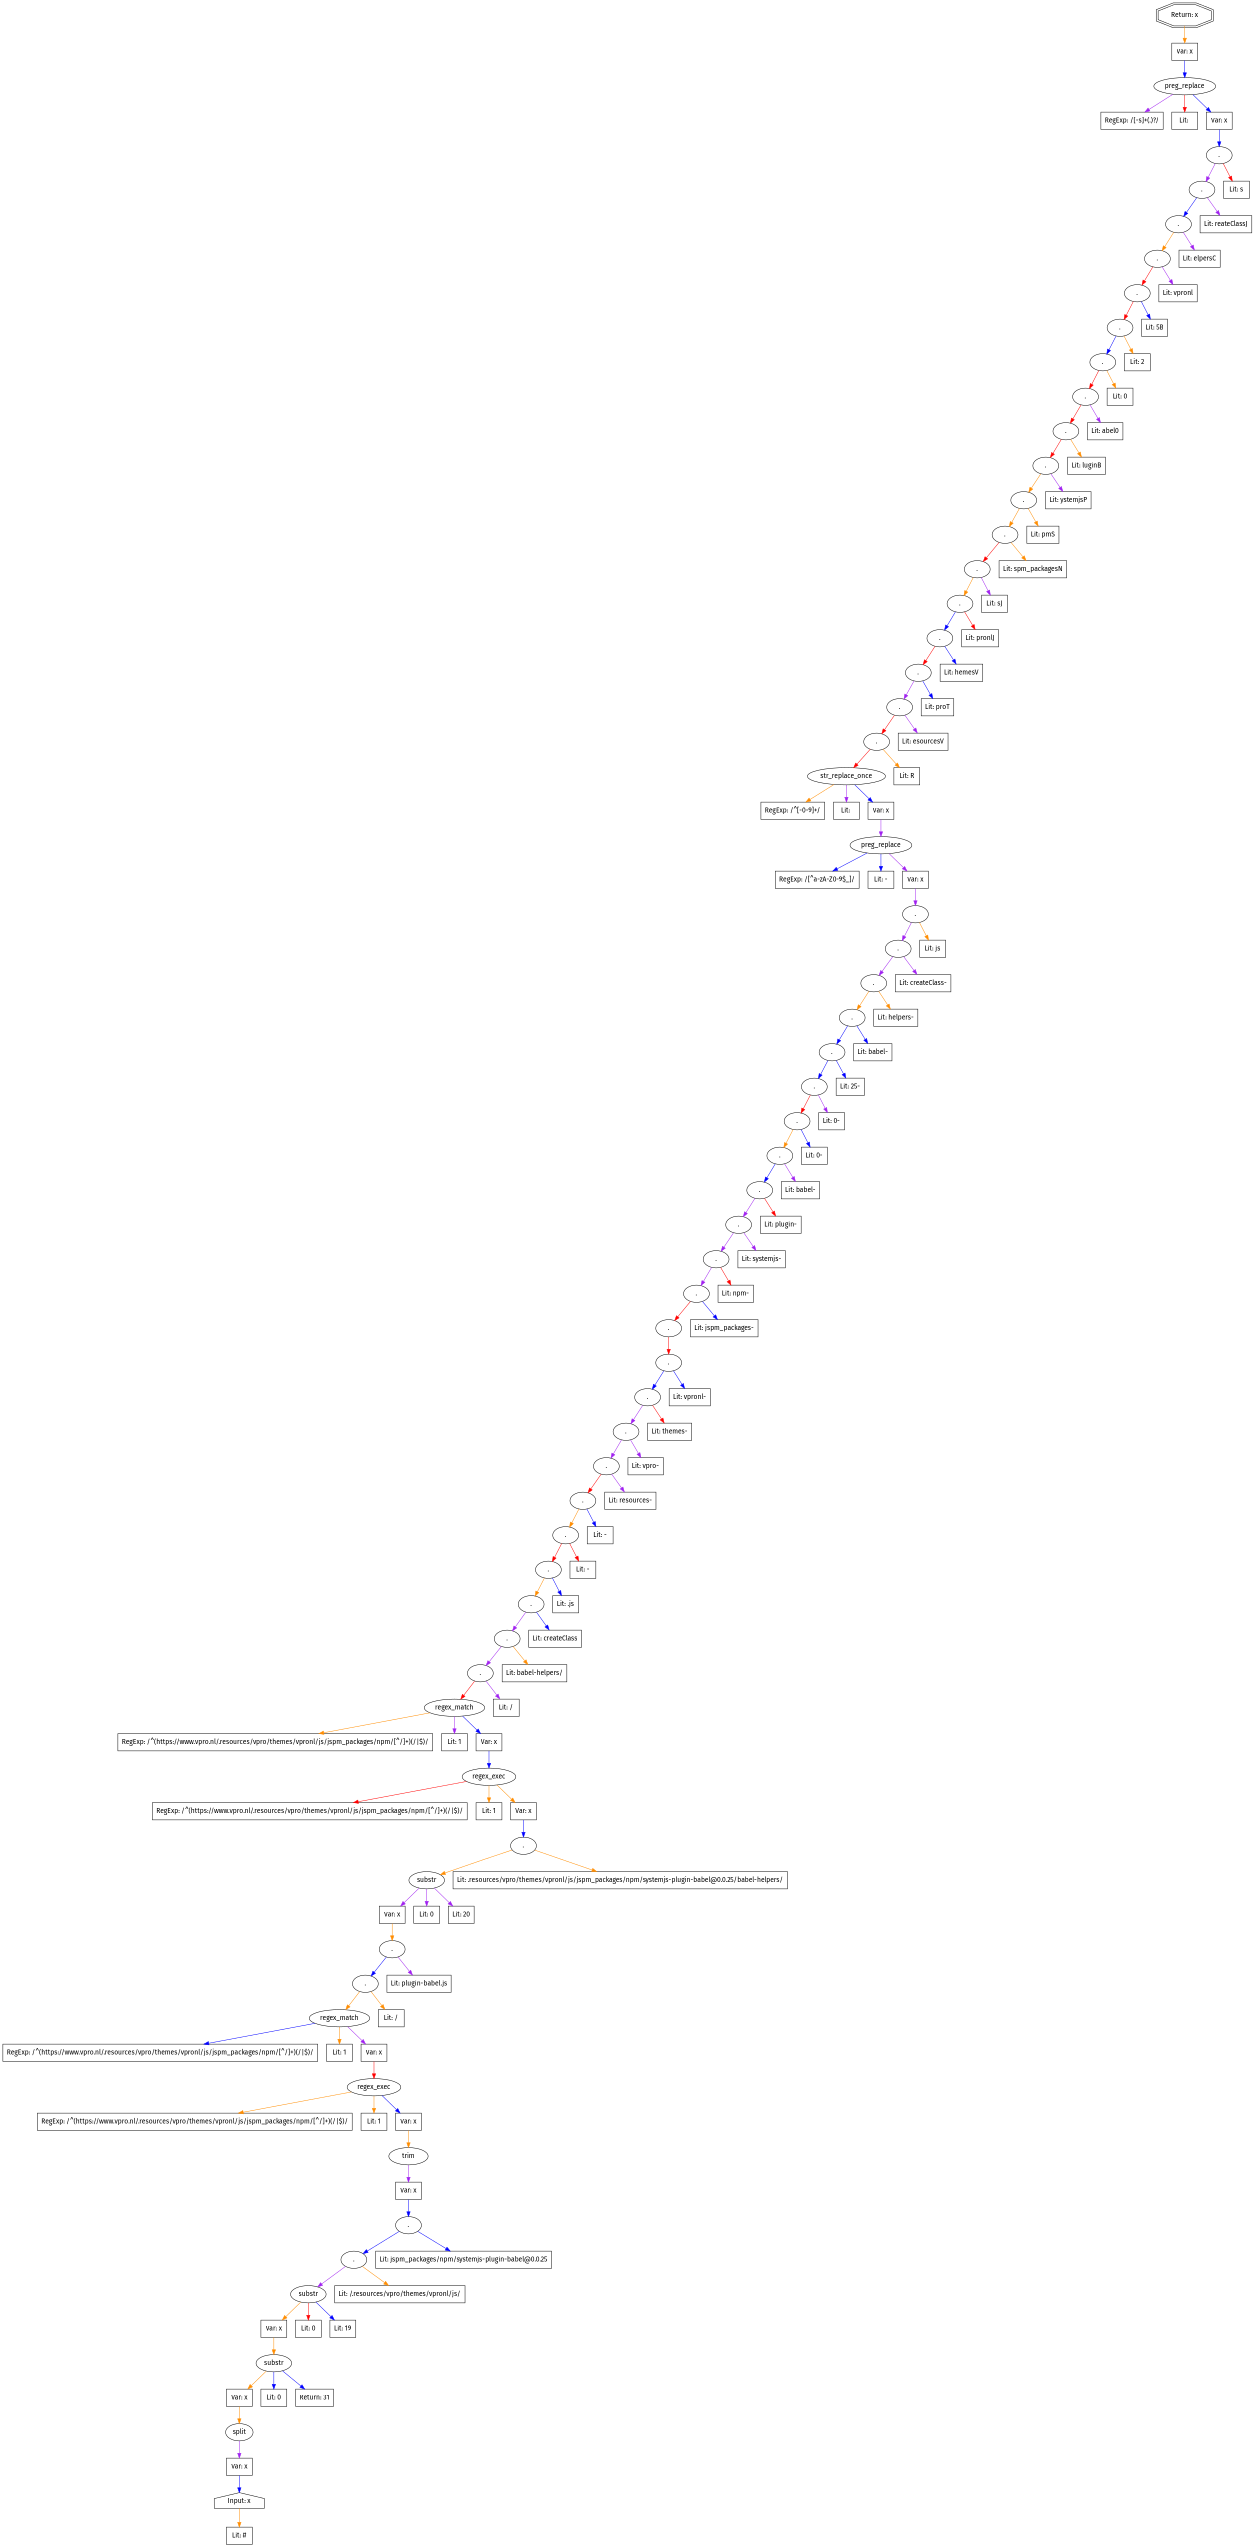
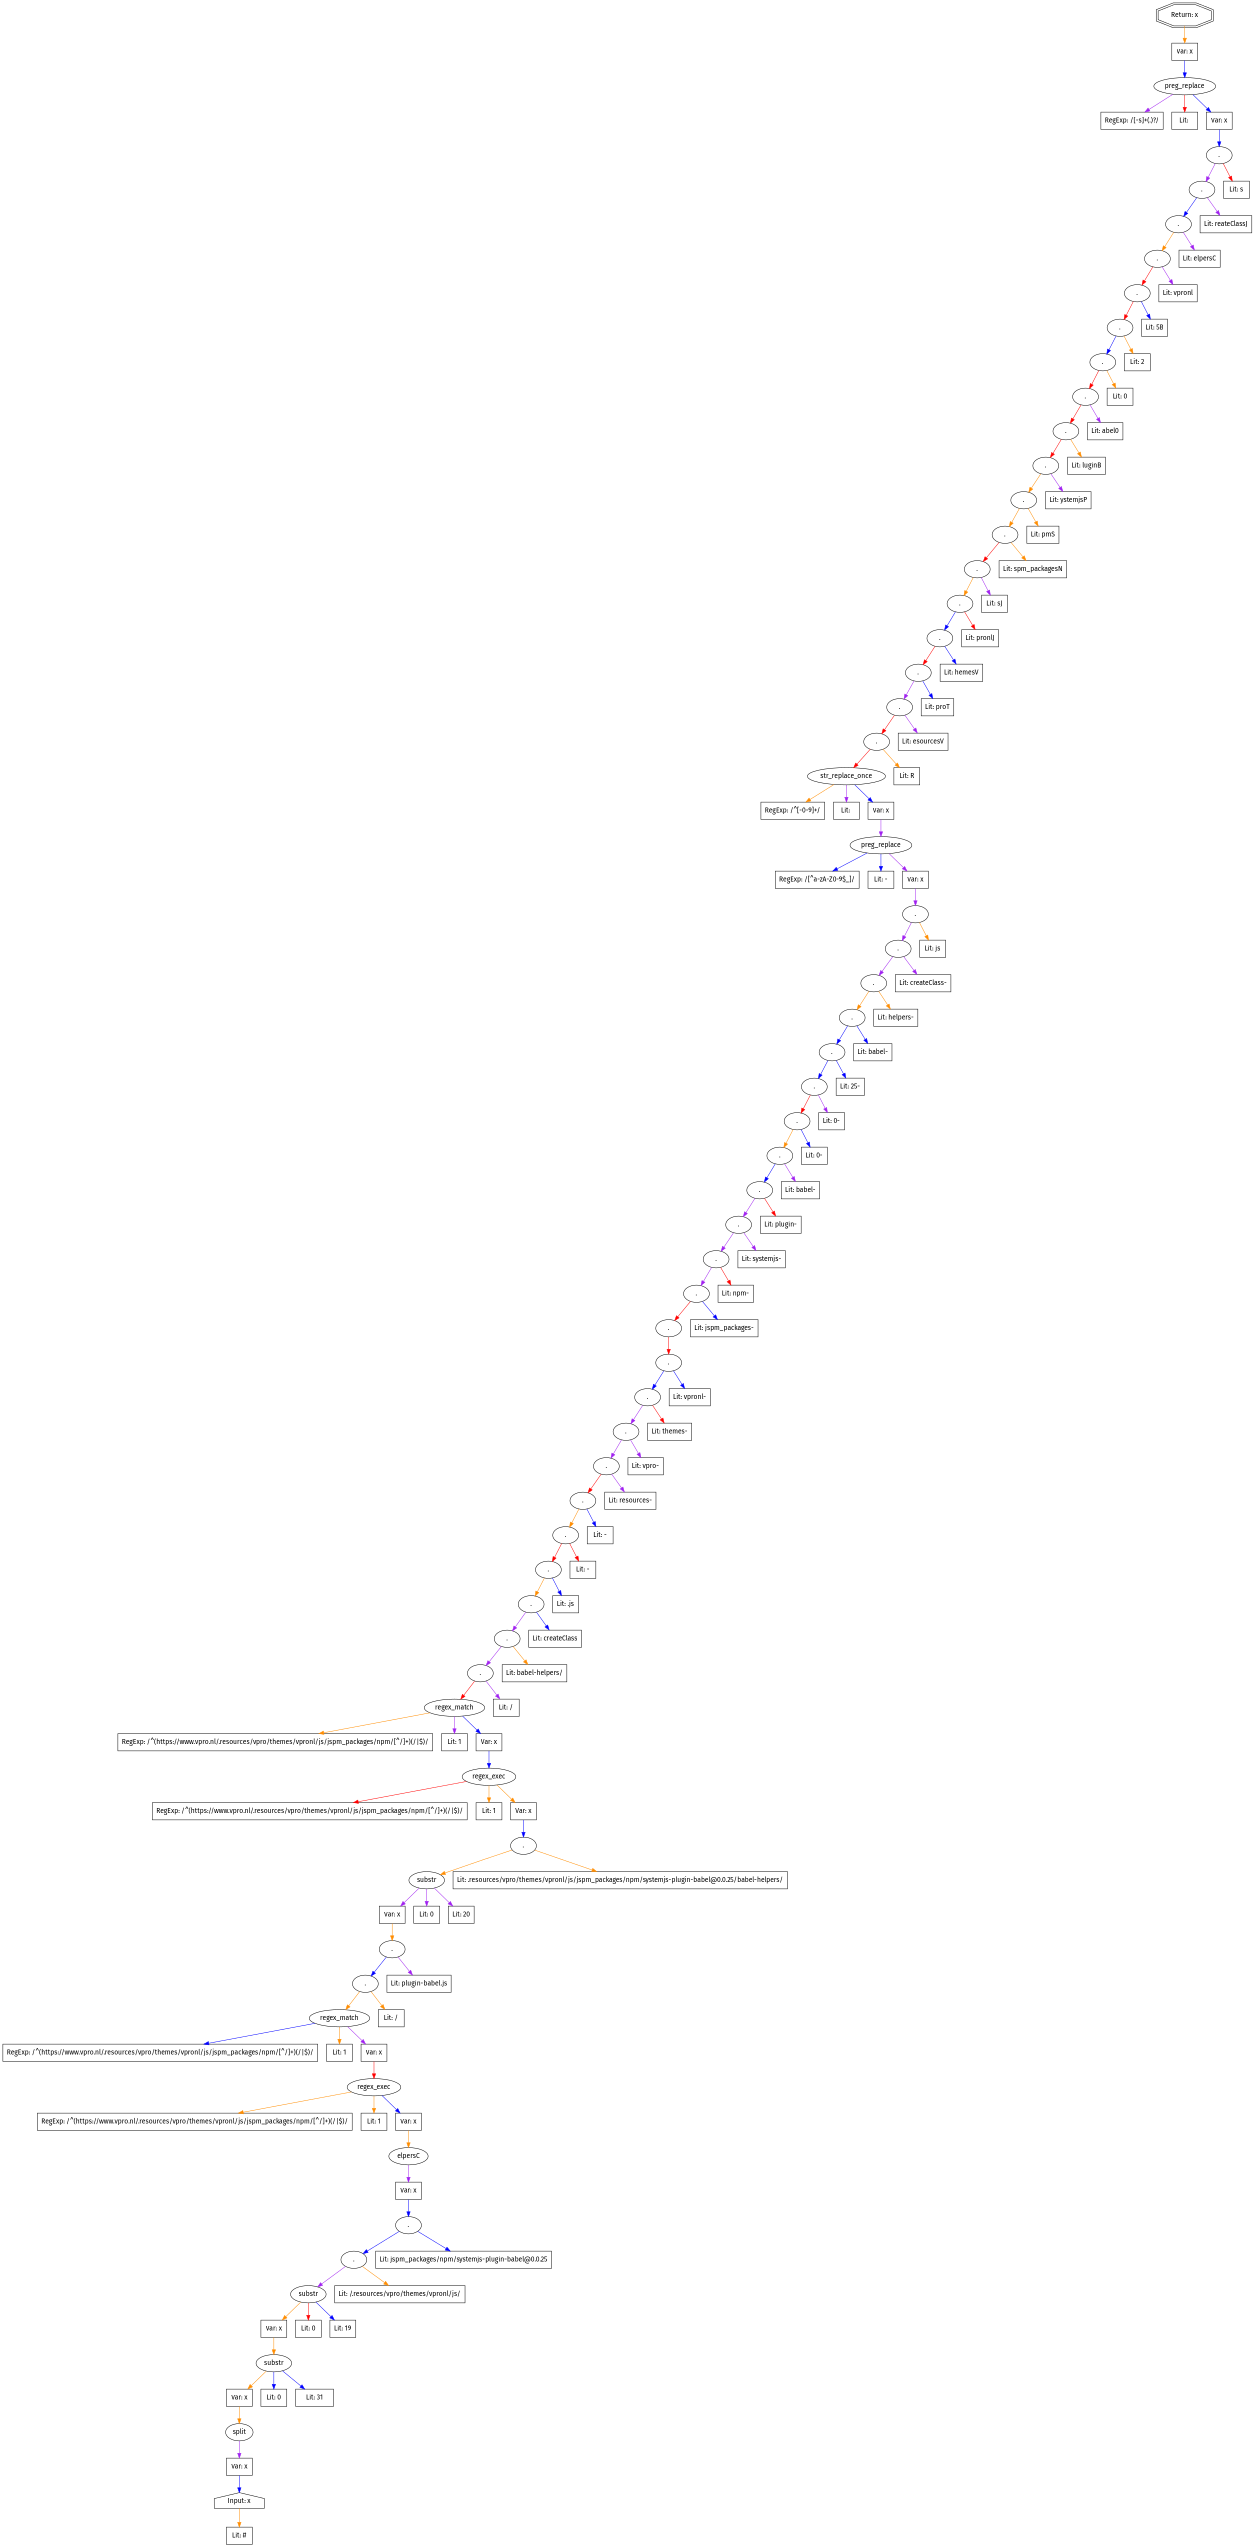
node "trim": label "trim" -> "elpersC"
node "Return: 31": label "Return: 31" -> "Lit: 31"
